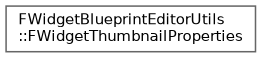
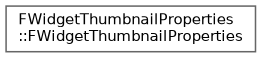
node "FWidgetBlueprintEditorUtils ::FWidgetThumbnailProperties": label "FWidgetBlueprintEditorUtils ::FWidgetThumbnailProperties" -> "FWidgetThumbnailProperties ::FWidgetThumbnailProperties"
